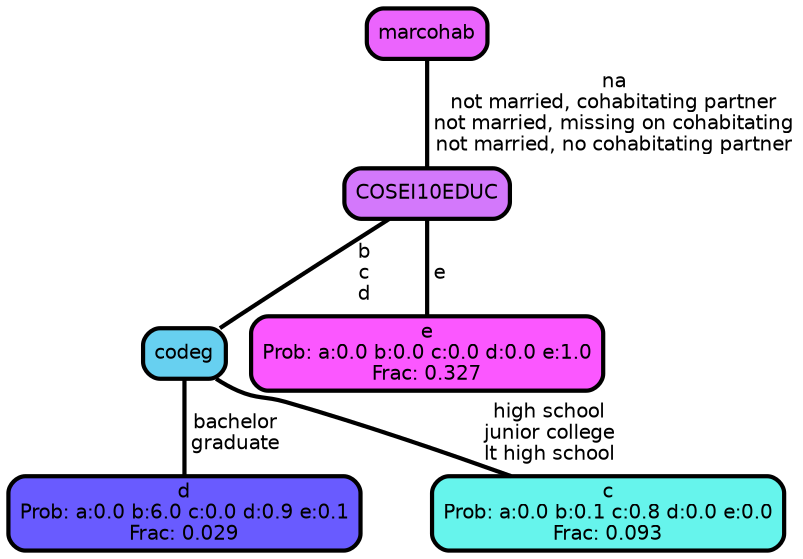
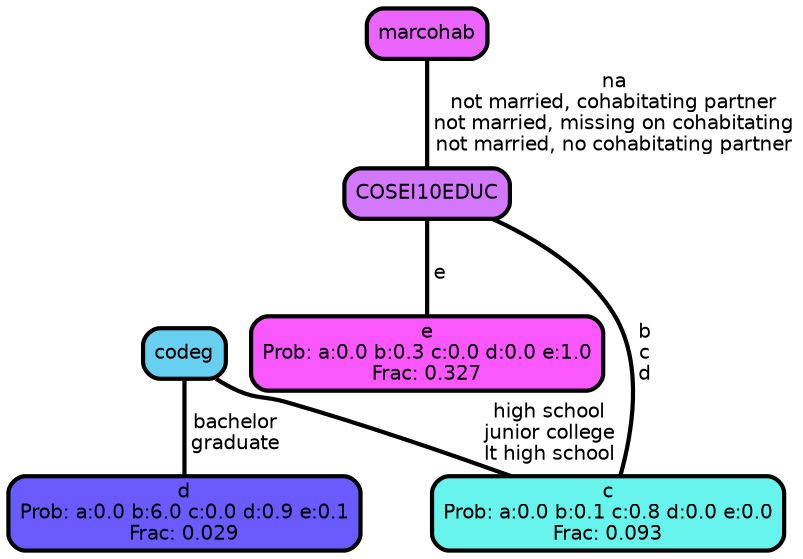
edge "COSEI10EDUC" -- "codeg": now "COSEI10EDUC" -- "c Prob: a:0.0 b:0.1 c:0.8 d:0.0 e:0.0 Frac: 0.093"
node "e Prob: a:0.0 b:0.0 c:0.0 d:0.0 e:1.0 Frac: 0.327": label "e Prob: a:0.0 b:0.0 c:0.0 d:0.0 e:1.0 Frac: 0.327" -> "e Prob: a:0.0 b:0.3 c:0.0 d:0.0 e:1.0 Frac: 0.327"
